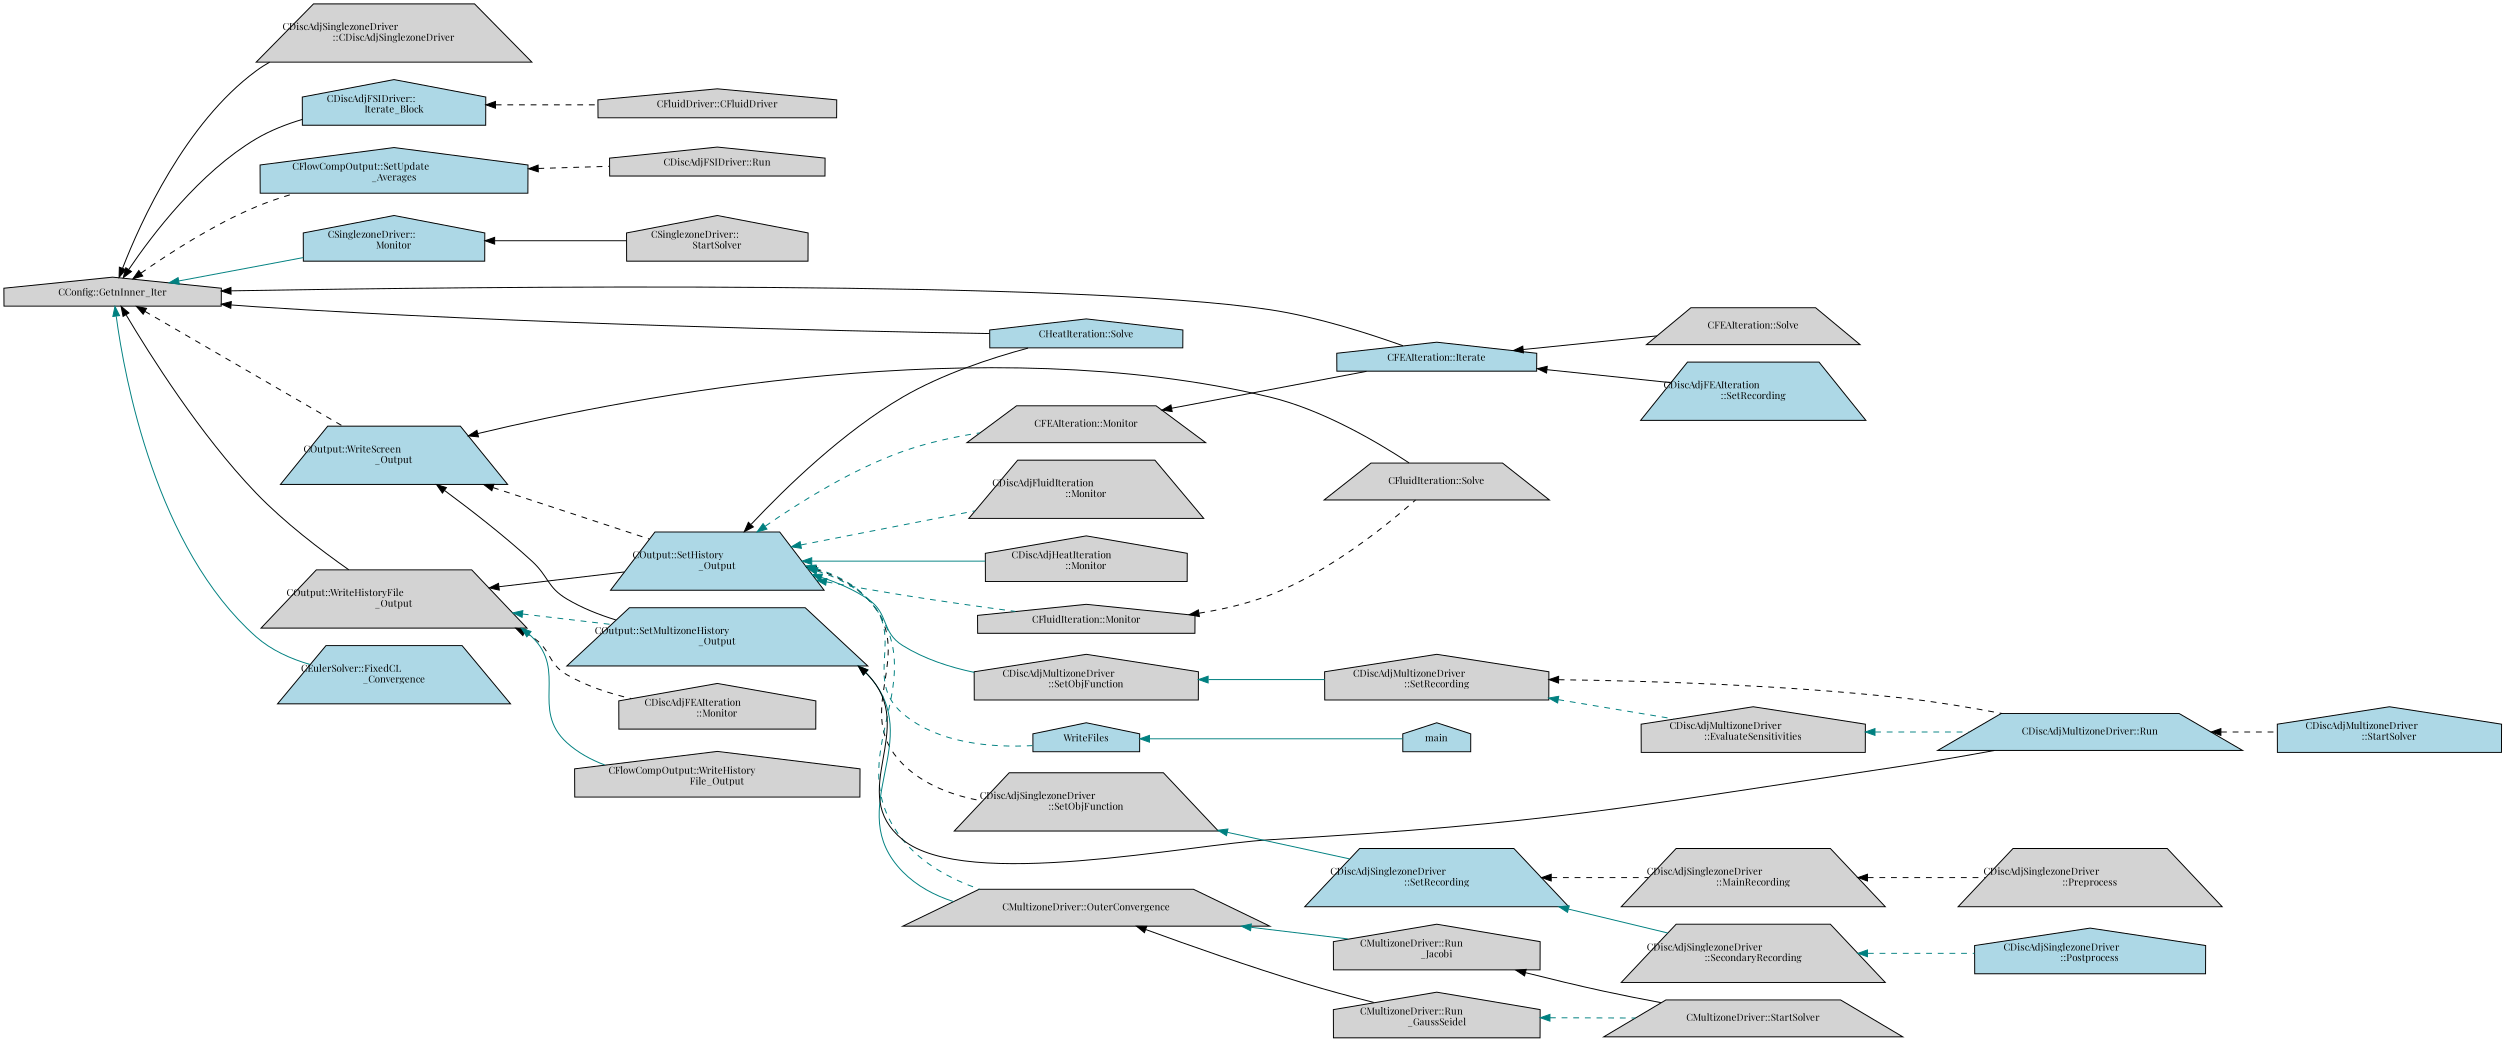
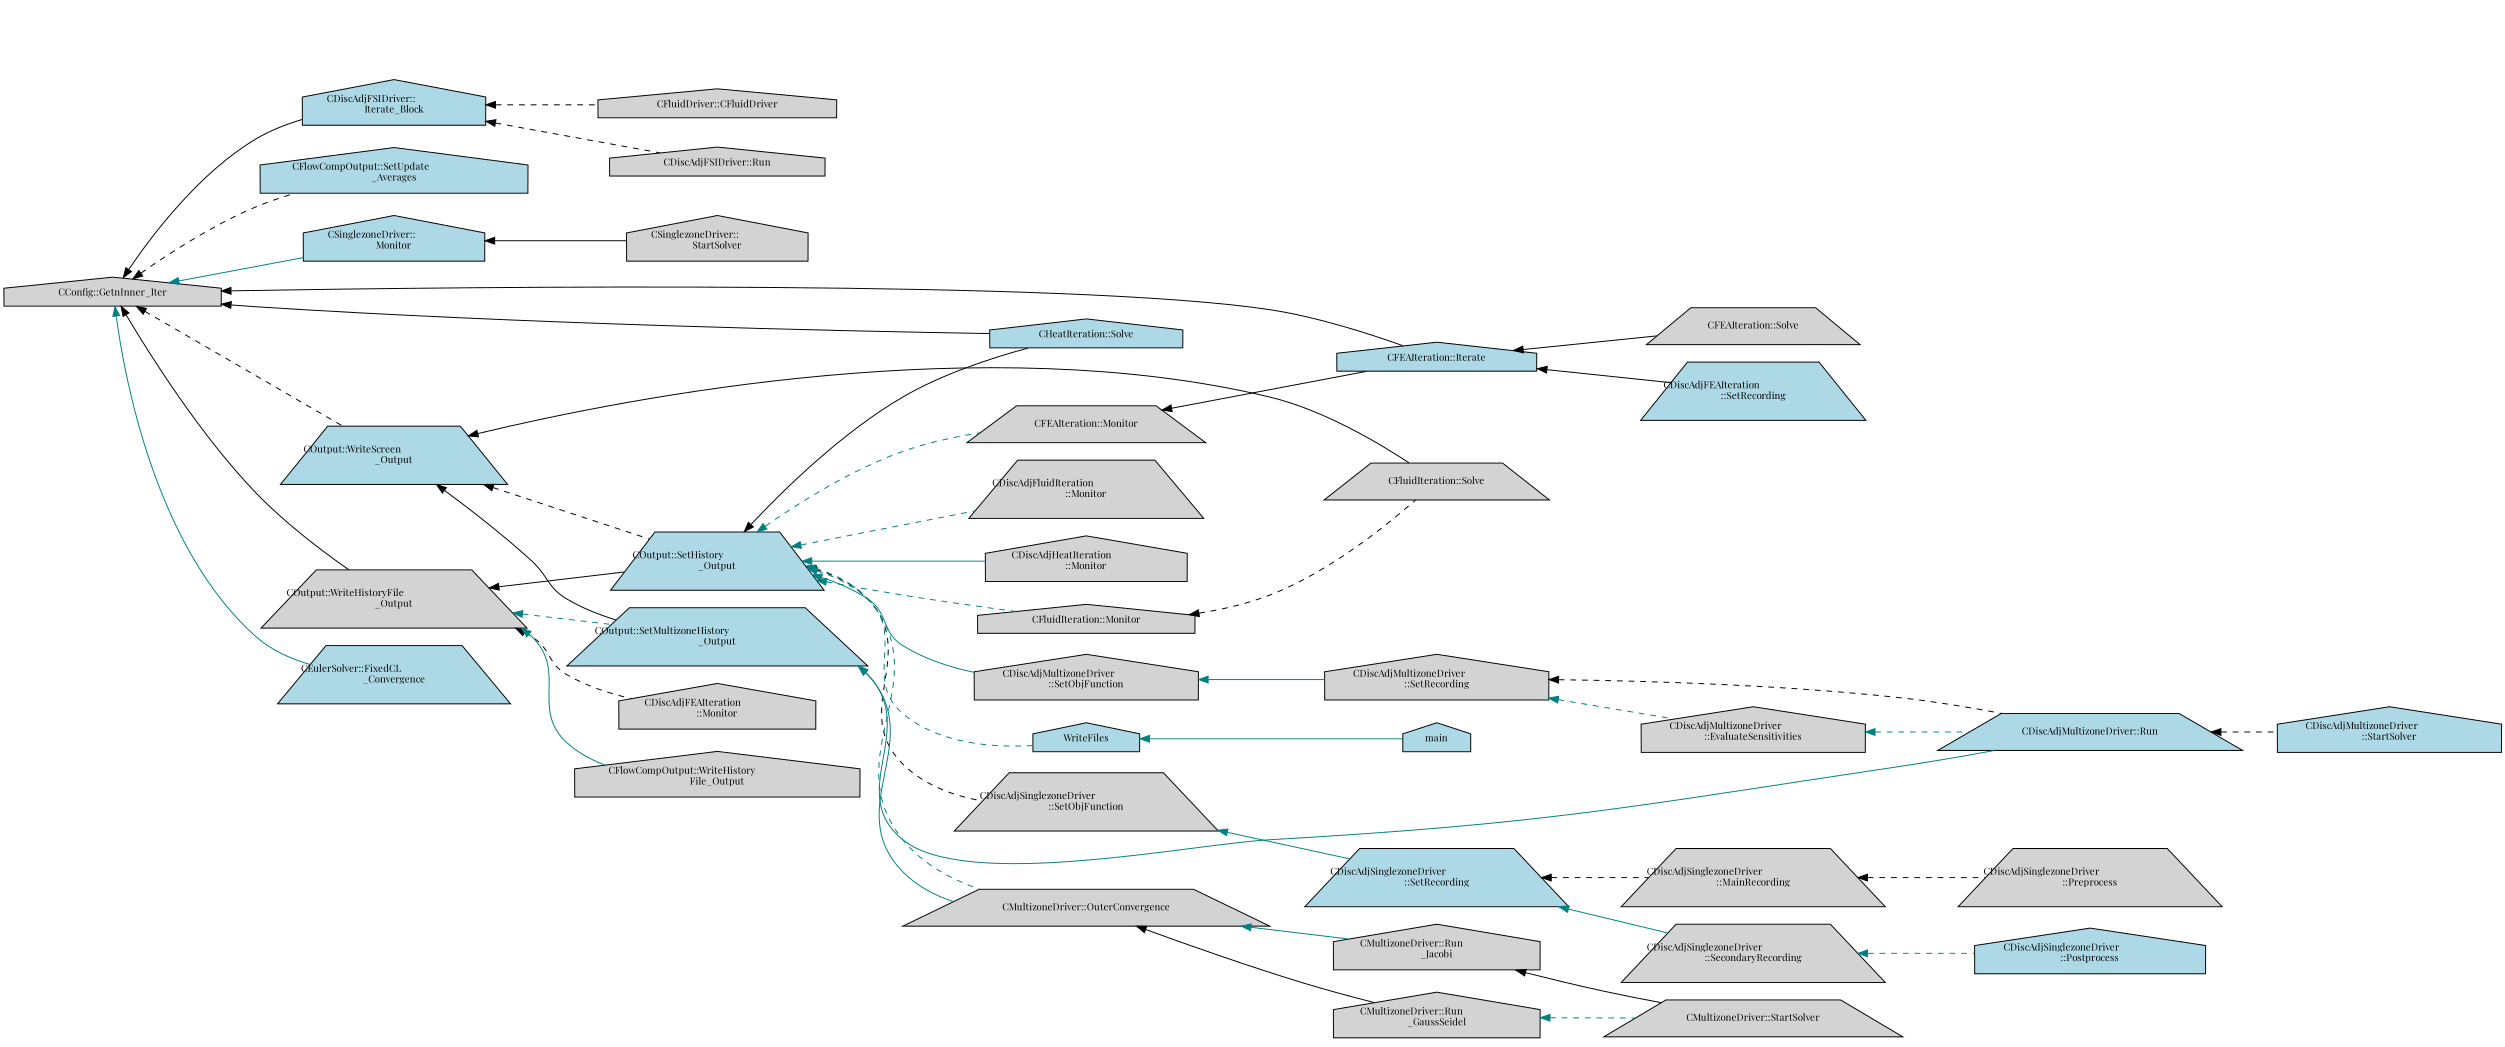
node "CDiscAdjSinglezoneDriver ::CDiscAdjSinglezoneDriver": removed
edge "CDiscAdjFSIDriver::Run" -> "CFlowCompOutput::SetUpdate _Averages": now "CDiscAdjFSIDriver::Run" -> "CDiscAdjFSIDriver:: Iterate_Block"
edge "CDiscAdjMultizoneDriver::Run" -> "COutput::SetMultizoneHistory _Output": color black -> teal
